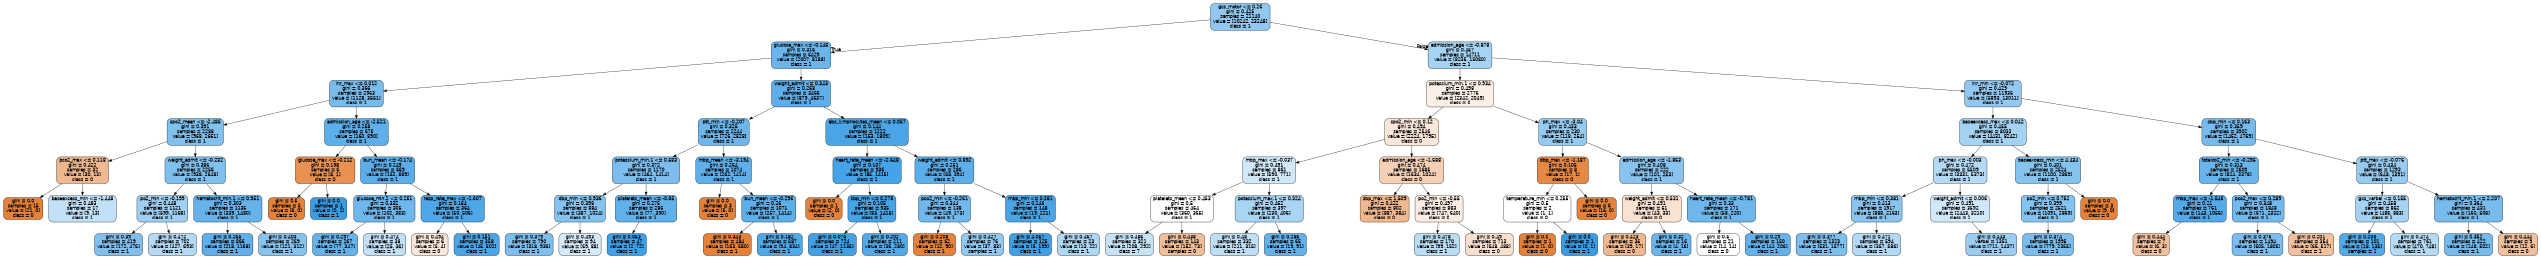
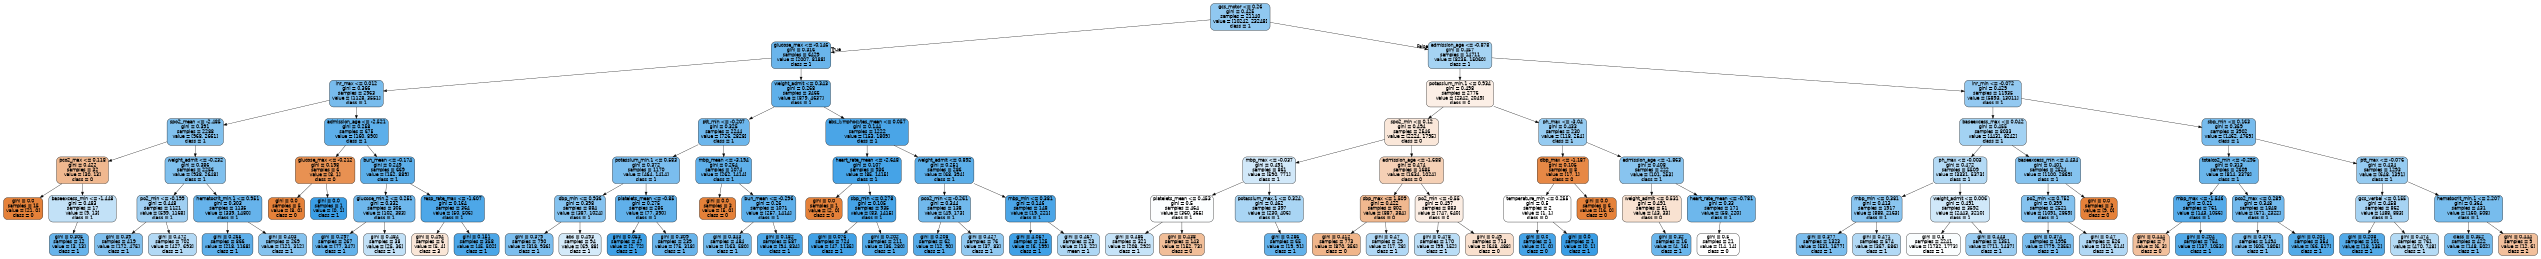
node "gini = 0.5 samples = 5 value = [8, 0] class = 0": label "gini = 0.5 samples = 5 value = [8, 0] class = 0" -> "gini = 0.0 samples = 5 value = [8, 0] class = 0"
node "gini = 0.305 samples = 12 value = [3, 13] class = 1": added
node "gini = 0.474 samples = 38 value = [25, 36] class = 1": label "gini = 0.474 samples = 38 value = [25, 36] class = 1" -> "gini = 0.484 samples = 38 value = [25, 36] class = 1"
node "gini = 0.494 samples = 6 value = [5, 4] class = 0": label "gini = 0.494 samples = 6 value = [5, 4] class = 0" -> "gini = 0.494 samples = 6 value = [5, 4] class = 3"
node "gini = 0.493 samples = 94 value = [69, 88] class = 1": label "gini = 0.493 samples = 94 value = [69, 88] class = 1" -> "abs = 0.493 samples = 94 value = [69, 88] class = 1"
node "gini = 0.309 samples = 239 value = [75, 318] class = 1": added
node "gini = 0.343 samples = 484 value = [163, 580] class = 1": fillcolor #e58139 -> #71b9ec
node "gini = 0.208 samples = 62 value = [12, 90] class = 1": fillcolor #e58139 -> #53aae8
node "gini = 0.427 samples = 76 value = [37, 83] samples = 1": label "gini = 0.427 samples = 76 value = [37, 83] samples = 1" -> "gini = 0.427 samples = 76 value = [37, 83] class = 1"
node "gini = 0.467 samples = 23 value = [13, 22] class = 1": label "gini = 0.467 samples = 23 value = [13, 22] class = 1" -> "gini = 0.467 samples = 23 value = [13, 22] mean = 1"
node "gini = 0.486 samples = 321 value = [208, 292] class = 7": label "gini = 0.486 samples = 321 value = [208, 292] class = 7" -> "gini = 0.486 samples = 321 value = [208, 292] class = 1"
node "gini = 0.438 samples = 143 value = [152, 73] samples = 0": label "gini = 0.438 samples = 143 value = [152, 73] samples = 0" -> "gini = 0.438 samples = 143 value = [152, 73] class = 0"
node "gini = 0.48 samples = 332 value = [211, 315] class = 1": removed
node "gini = 0.412 samples = 773 value = [870, 356] class = 0": added
node "gini = 0.47 samples = 29 value = [17, 28] class = 1": added
node "gini = 0.0 samples = 1 value = [1, 0] class = 0": fillcolor #e58139 -> #45a3e7
node "gini = 0.423 samples = 35 value = [39, 17] class = 0": removed
node "gini = 0.29 samples = 150 value = [44, 206] class = 1": removed
node "gini = 0.471 samples = 594 value = [357, 586] class = 1": label "gini = 0.471 samples = 594 value = [357, 586] class = 1" -> "gini = 0.471 samples = 574 value = [357, 586] class = 1"
node "gini = 0.5 samples = 2241 value = [1732, 1773] class = 1": added
node "gini = 0.443 verbal = 1351 value = [711, 1437] class = 1": label "gini = 0.443 verbal = 1351 value = [711, 1437] class = 1" -> "gini = 0.443 samples = 1351 value = [711, 1437] class = 1"
node "gini = 0.47 samples = 526 value = [312, 514] class = 1": added
node "gini = 0.204 samples = 754 value = [137, 1053] class = 1": added
node "gini = 0.201 samples = 354 value = [66, 517] class = 1": fillcolor #f2c09c -> #52aae8
node "gini = 0.208 samples = 101 value = [18, 135] samples = 1": label "gini = 0.208 samples = 101 value = [18, 135] samples = 1" -> "gini = 0.208 samples = 101 value = [18, 135] class = 1"
node "gini = 0.352 samples = 422 value = [148, 502] class = 1": label "gini = 0.352 samples = 422 value = [148, 502] class = 1" -> "class = 0.352 samples = 422 value = [148, 502] class = 1"
node "gini = 0.444 samples = 9 value = [12, 6] class = 0": label "gini = 0.444 samples = 9 value = [12, 6] class = 0" -> "gini = 0.444 samples = 9 value = [12, 6] class = 2"
